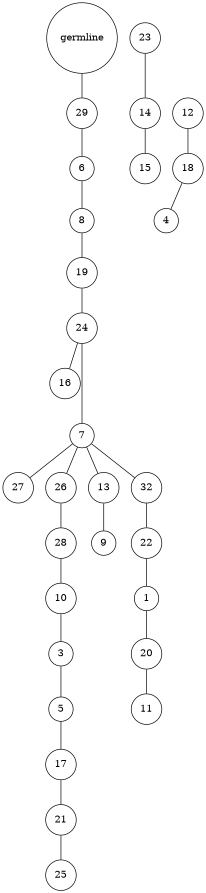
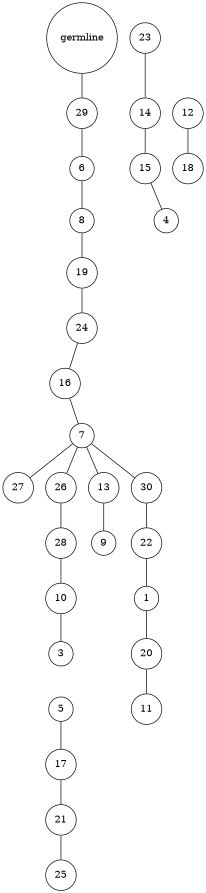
edge "18" -- "4": now "15" -- "4"
edge "24" -- "7": now "16" -- "7"
node "32": label "32" -> "30"
edge "3" -- "5": removed
